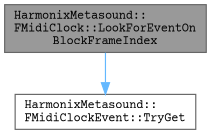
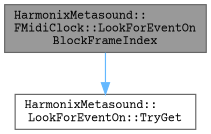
node "HarmonixMetasound:: FMidiClockEvent::TryGet": label "HarmonixMetasound:: FMidiClockEvent::TryGet" -> "HarmonixMetasound:: LookForEventOn::TryGet"
